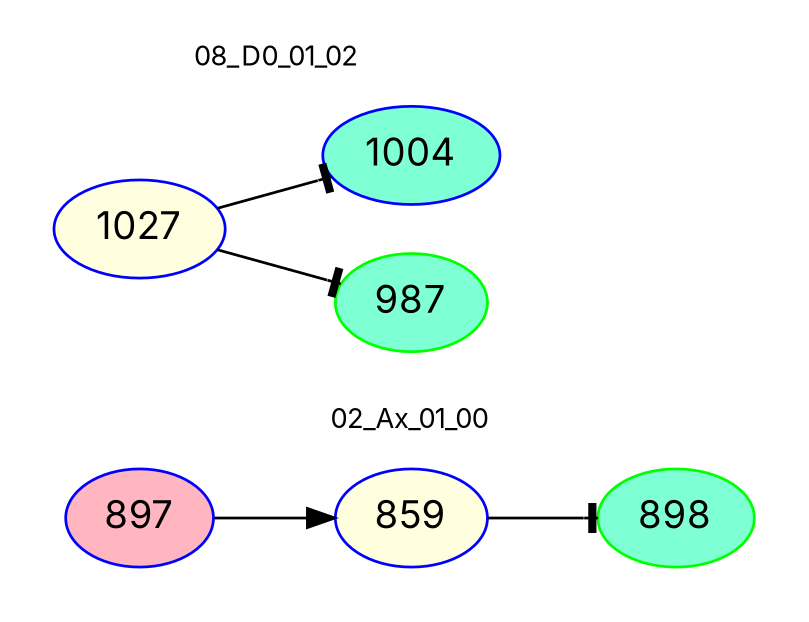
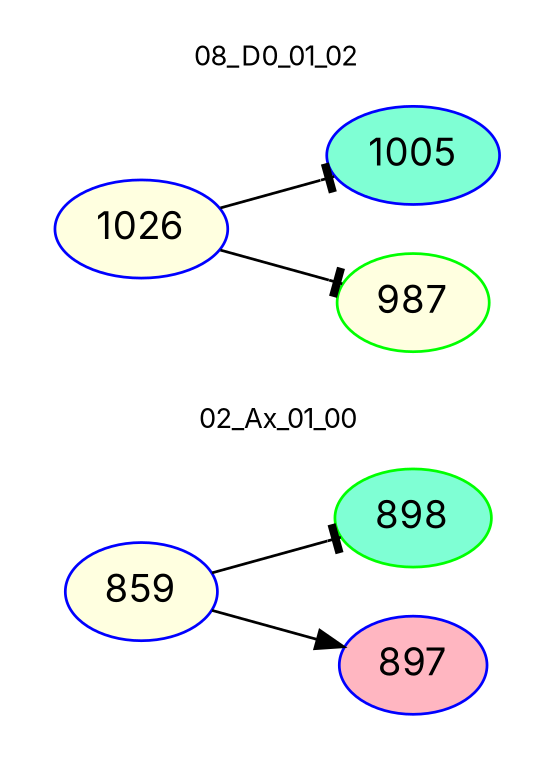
node "1004": label "1004" -> "1005"
node "1027": label "1027" -> "1026"
node "987": fillcolor aquamarine -> lightyellow
edge "897" -> "859": reversed
